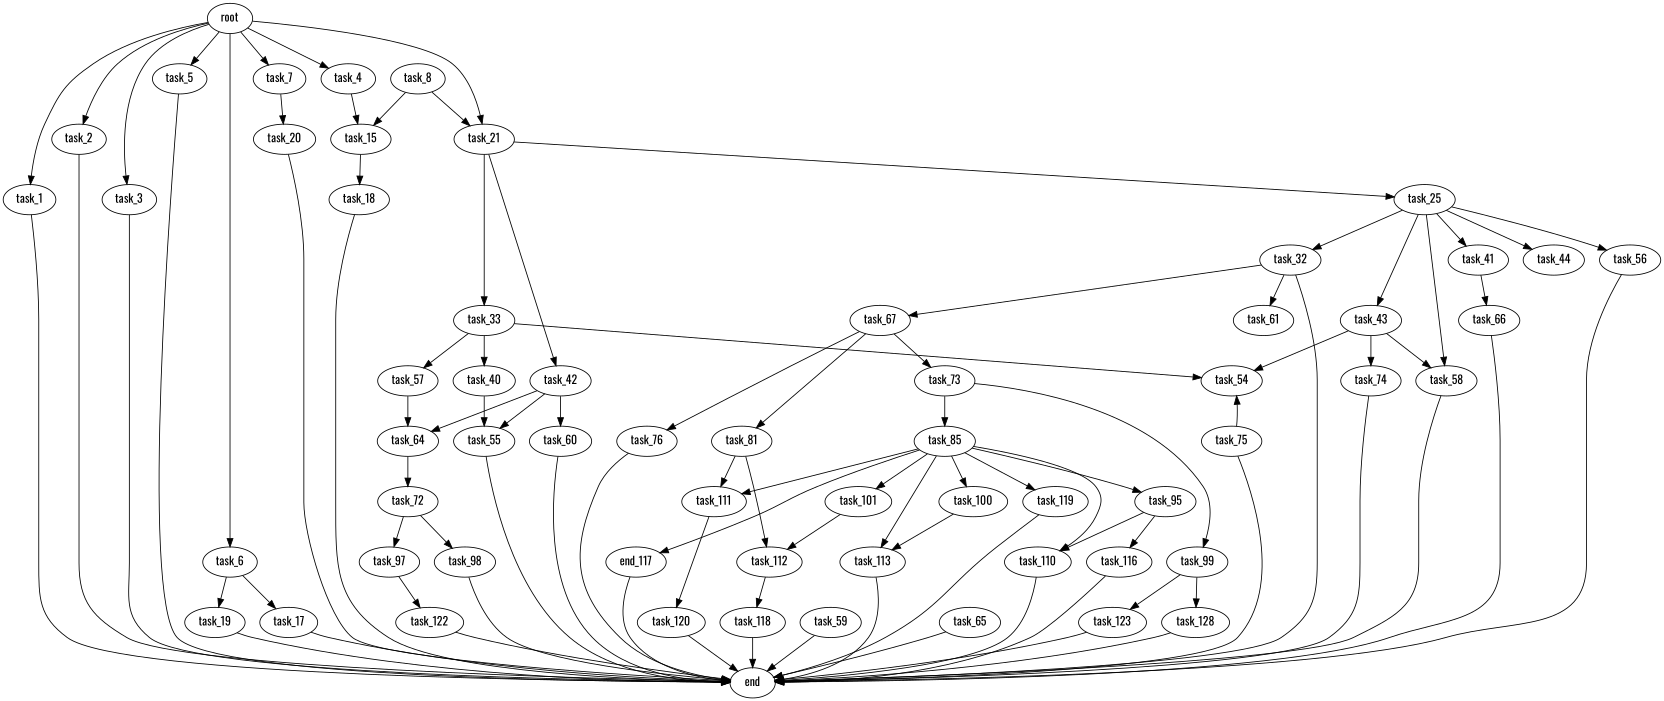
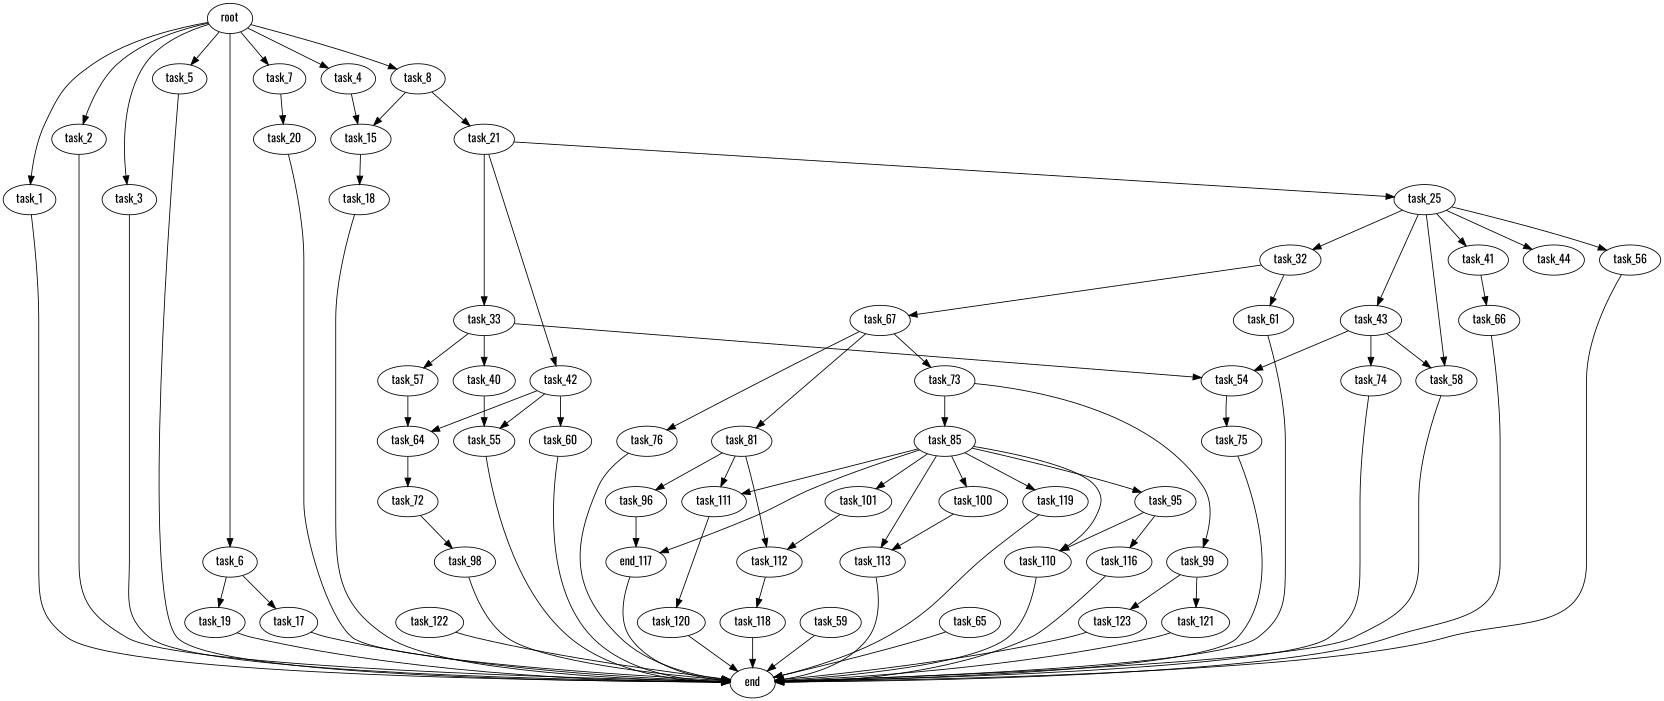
edge "root" -> "task_21": now "root" -> "task_8"
edge "task_75" -> "task_54": reversed
node "task_96": added
node "task_97": removed
node "task_128": label "task_128" -> "task_121"
edge "task_32" -> "end": now "task_61" -> "end"
